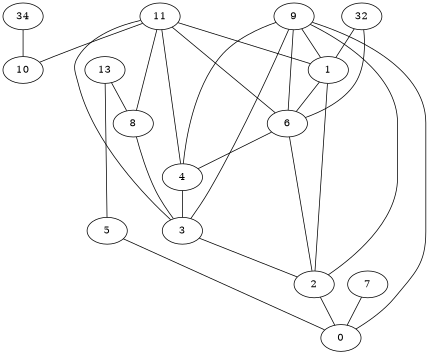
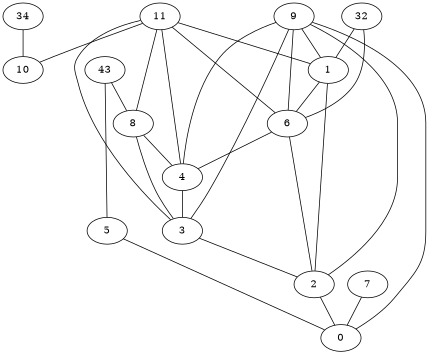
node "13": label "13" -> "43"
edge "4" -> "8": added
